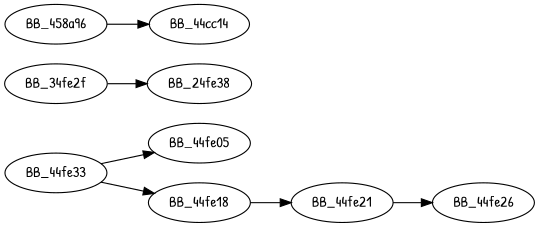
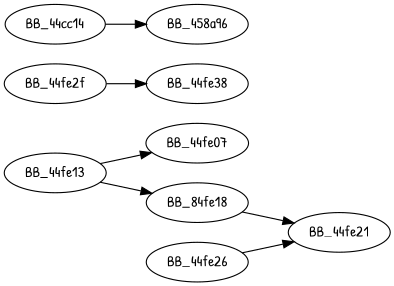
edge "BB_458a96" -> "BB_44cc14": reversed
node "BB_34fe2f": label "BB_34fe2f" -> "BB_44fe2f"
node "BB_24fe38": label "BB_24fe38" -> "BB_44fe38"
node "BB_44fe05": label "BB_44fe05" -> "BB_44fe07"
node "BB_44fe33": label "BB_44fe33" -> "BB_44fe13"
node "BB_44fe18": label "BB_44fe18" -> "BB_84fe18"
edge "BB_44fe21" -> "BB_44fe26": reversed
